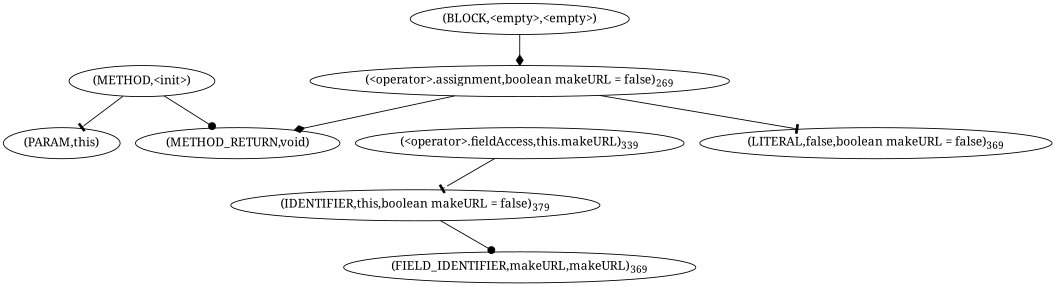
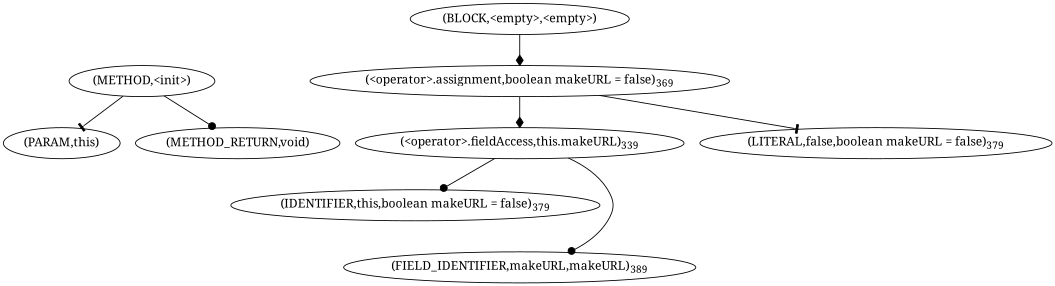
node "(<operator>.assignment,boolean makeURL = false)": text "269" -> "369"
edge "(<operator>.assignment,boolean makeURL = false)" -> "(METHOD_RETURN,void)": now "(<operator>.assignment,boolean makeURL = false)" -> "(<operator>.fieldAccess,this.makeURL)"
node "(LITERAL,false,boolean makeURL = false)": text "369" -> "379"
edge "(<operator>.fieldAccess,this.makeURL)" -> "(IDENTIFIER,this,boolean makeURL = false)": arrowhead tee -> dot
edge "(IDENTIFIER,this,boolean makeURL = false)" -> "(FIELD_IDENTIFIER,makeURL,makeURL)": now "(<operator>.fieldAccess,this.makeURL)" -> "(FIELD_IDENTIFIER,makeURL,makeURL)"
node "(FIELD_IDENTIFIER,makeURL,makeURL)": text "369" -> "389"
